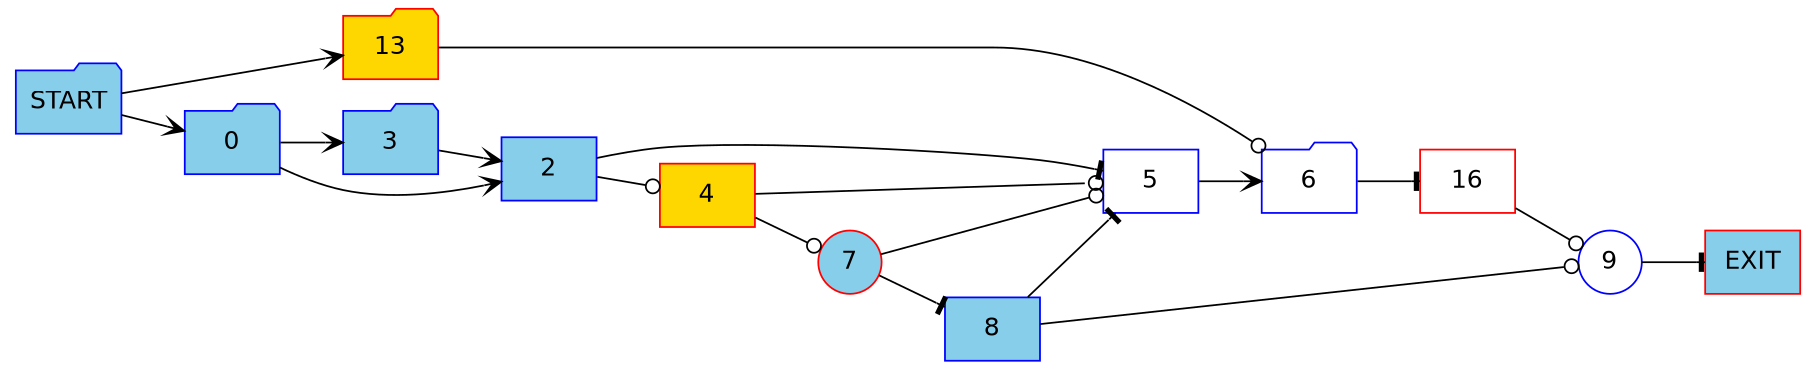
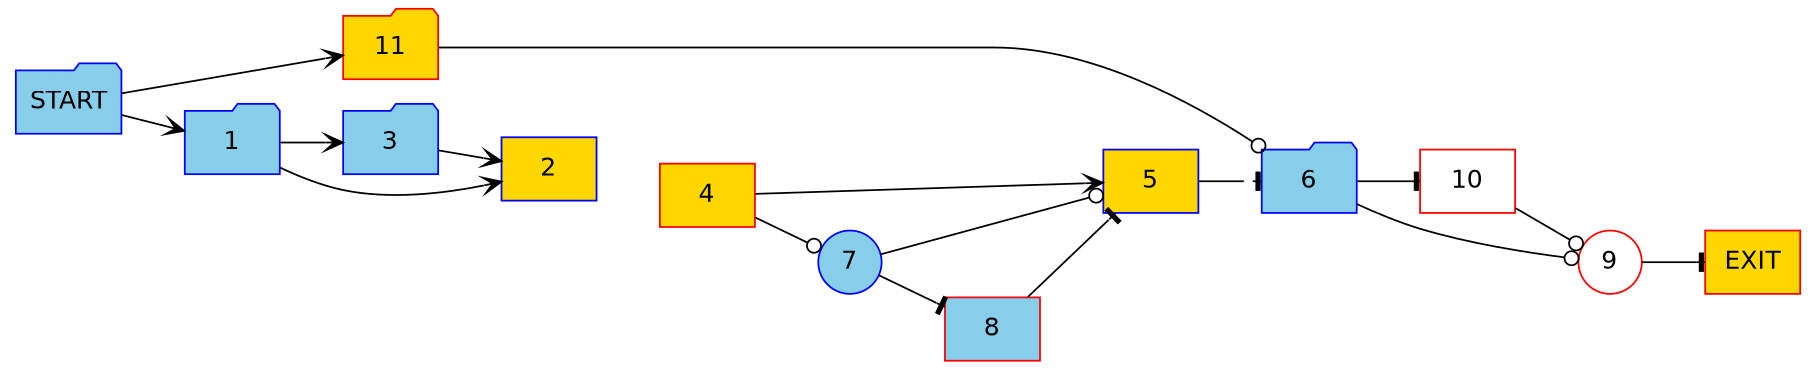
node "13": label "13" -> "11"
node "0": label "0" -> "1"
edge "2" -> "5": removed
node "2": fillcolor skyblue -> gold
edge "2" -> "4": removed
node "5": fillcolor white -> gold
edge "5" -> "6": arrowhead vee -> tee
node "6": fillcolor white -> skyblue
node "16": label "16" -> "10"
edge "4" -> "5": arrowhead odot -> vee
node "7": color red -> blue
node "9": color blue -> red
node "EXIT": fillcolor skyblue -> gold
edge "8" -> "9": now "6" -> "9"
node "8": color blue -> red
